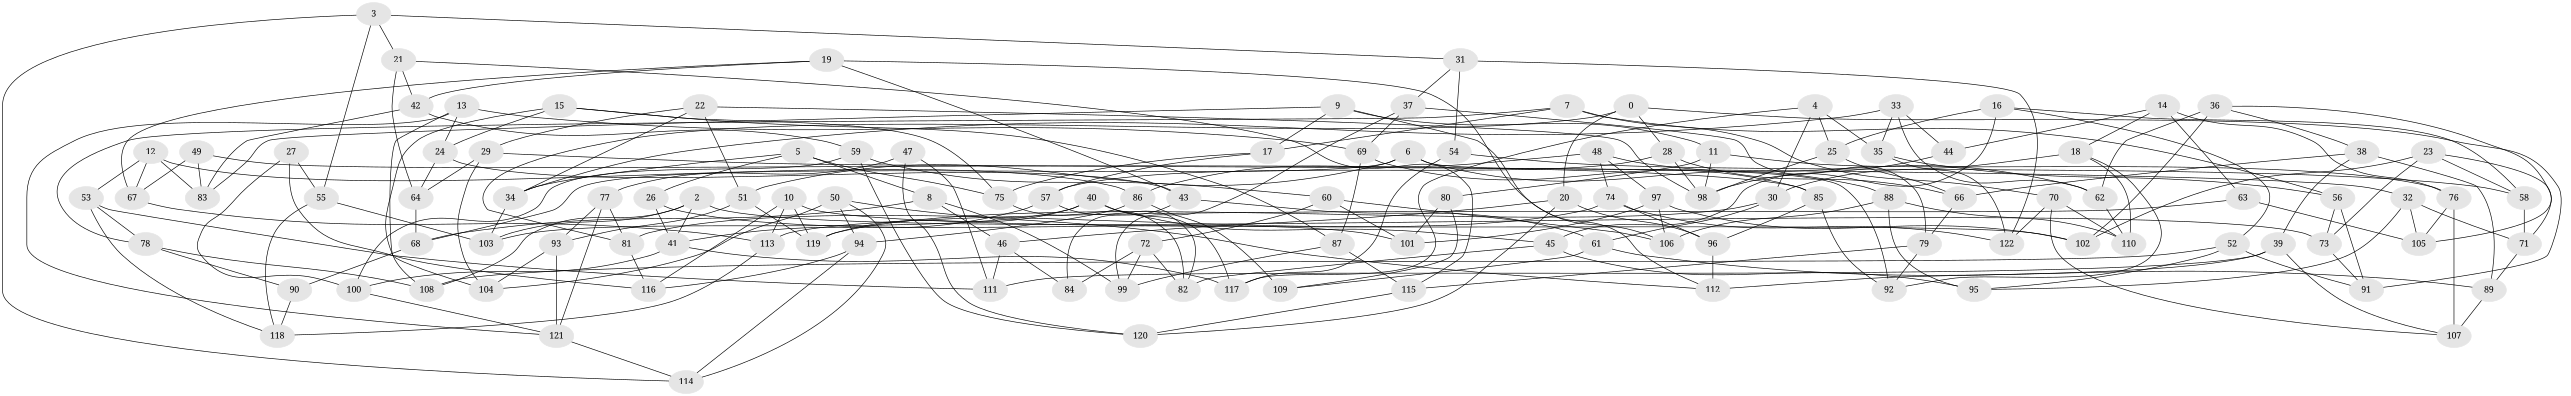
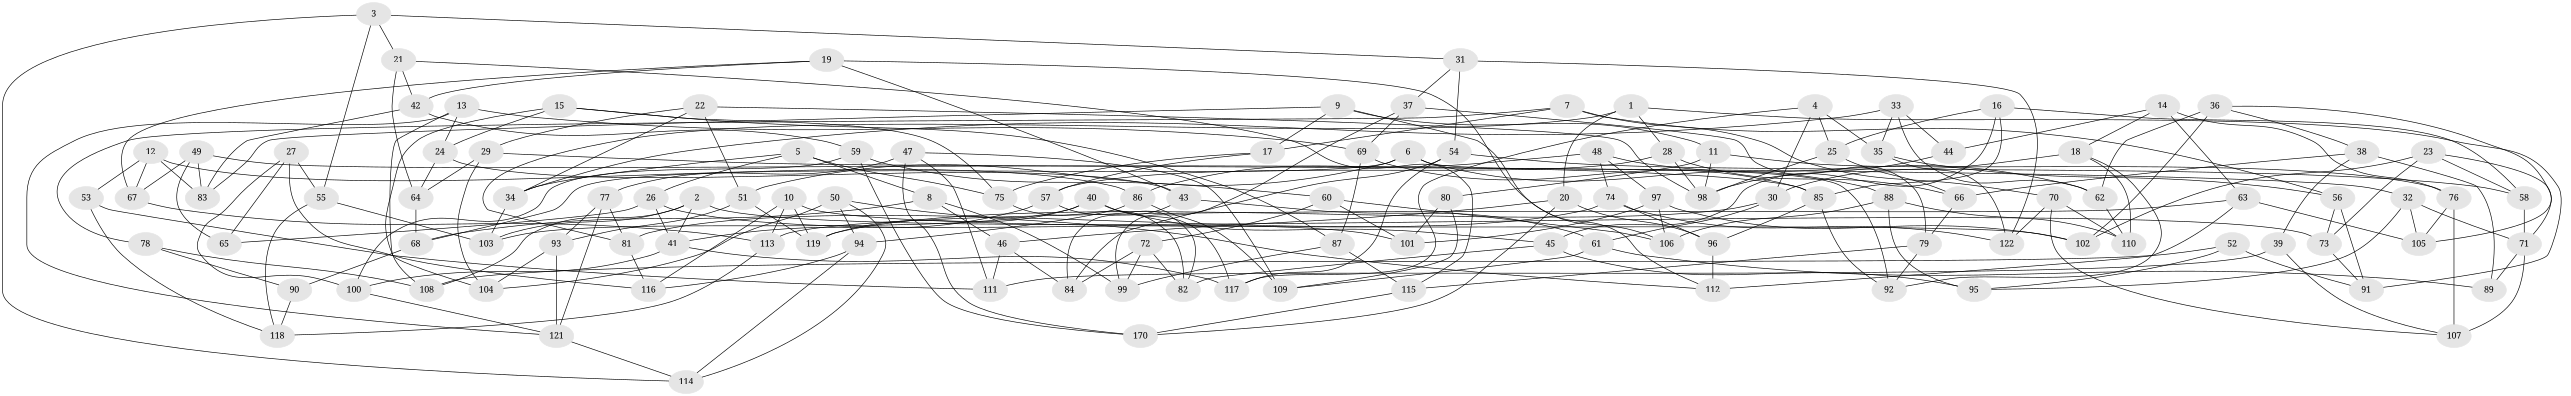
node "0": label "0" -> "1"
edge "16" -- "52": now "16" -- "85"
edge "47" -- "109": added
edge "54" -- "84": added
edge "53" -- "78": removed
node "65": added
edge "39" -- "112": now "63" -- "112"
edge "89" -- "107": now "71" -- "107"
node "120": label "120" -> "170"
